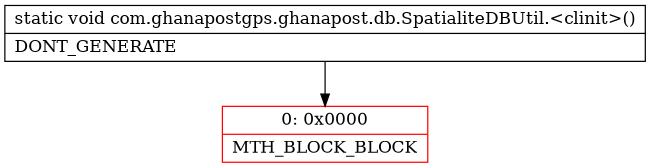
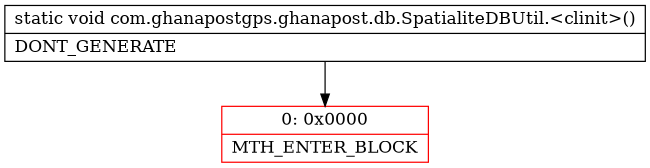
node "0: 0x0000": text "MTH_BLOCK_BLOCK" -> "MTH_ENTER_BLOCK"
